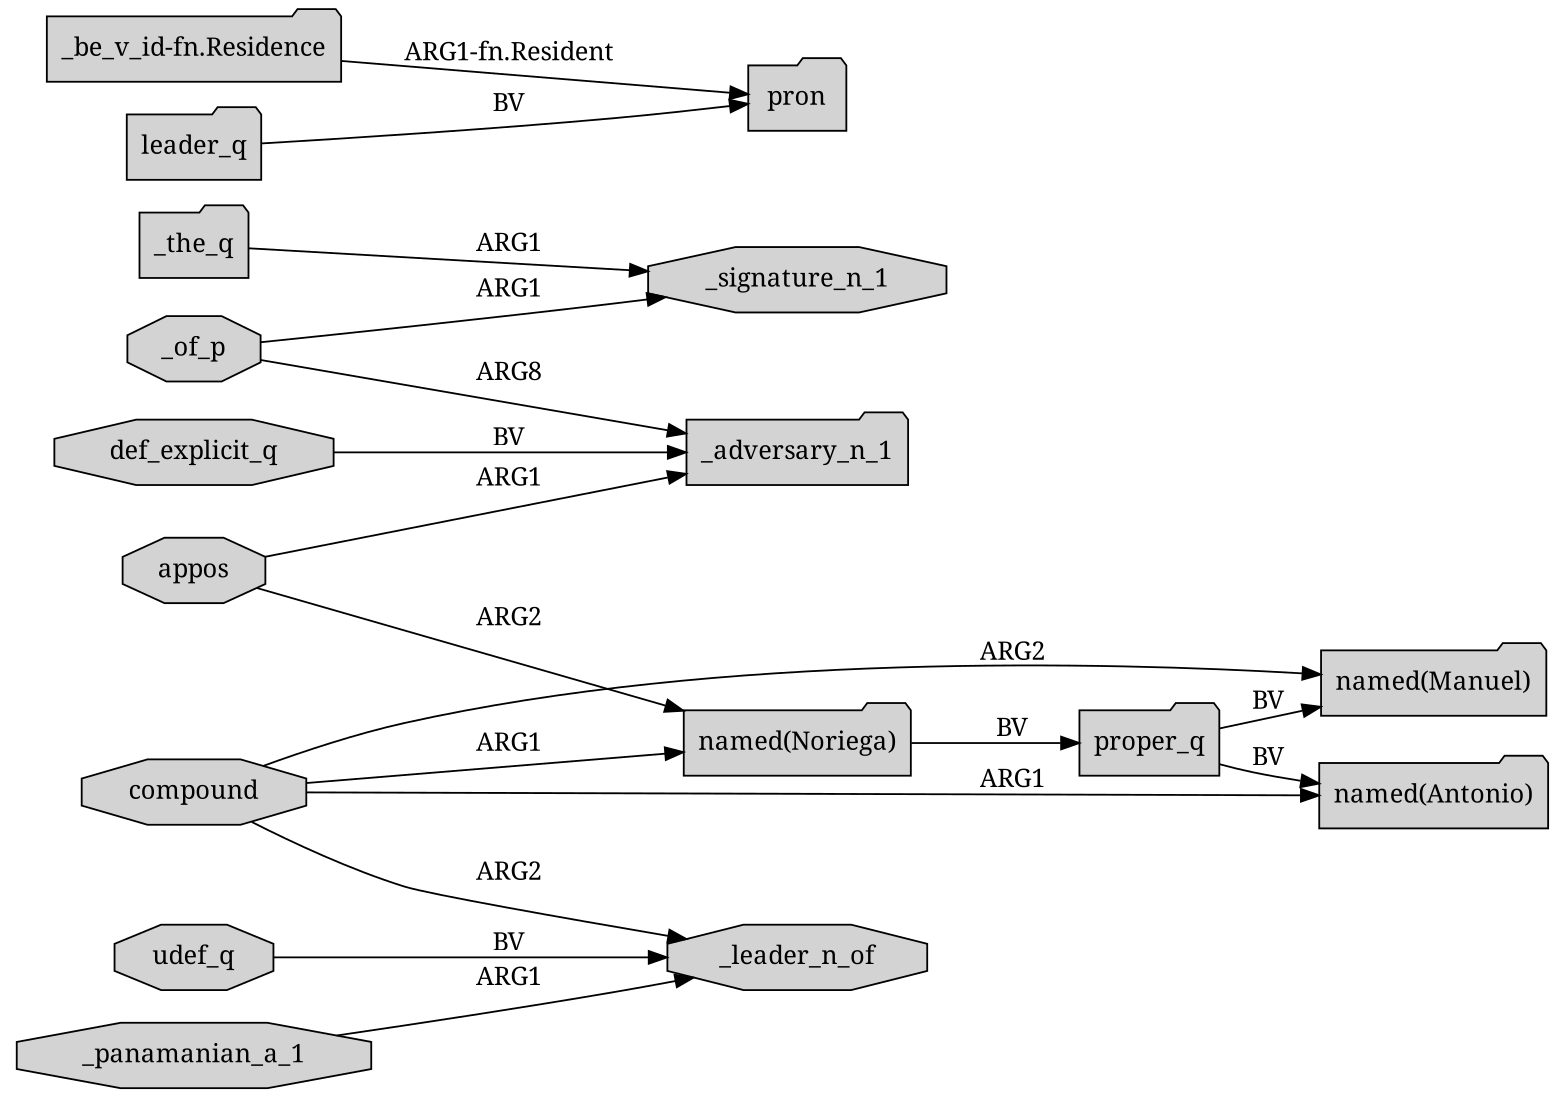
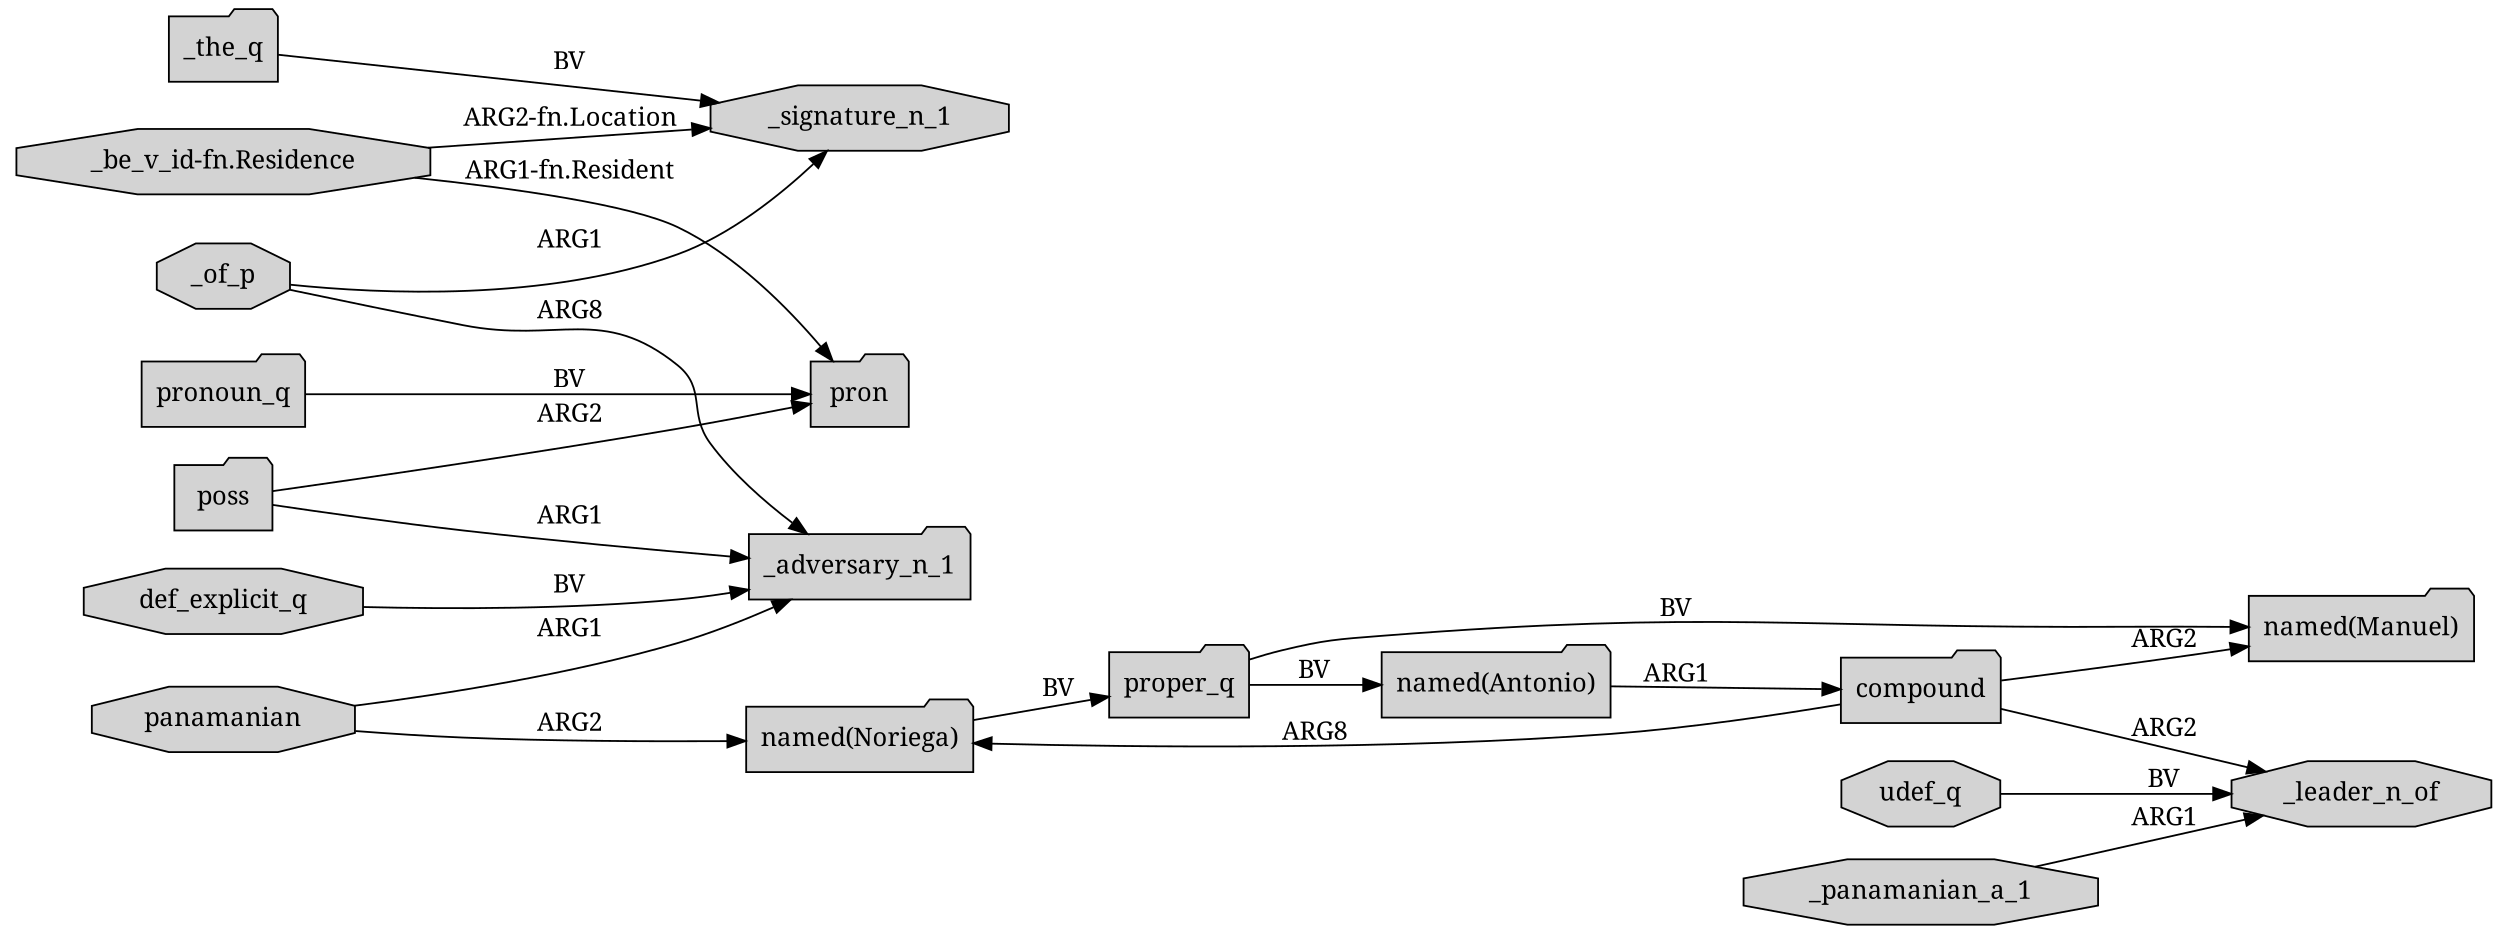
node "_be_v_id-fn.Residence": shape folder -> octagon
edge "_be_v_id-fn.Residence" -> "_signature_n_1": added, label "ARG2-fn.Location"
node "leader_q": label "leader_q" -> "pronoun_q"
edge "_the_q" -> "_signature_n_1": label "ARG1" -> "BV"
node "poss": added
node "appos": label "appos" -> "panamanian"
edge "compound" -> "named(Noriega)": label "ARG1" -> "ARG8"
node "compound": shape octagon -> folder
edge "compound" -> "named(Antonio)": reversed
